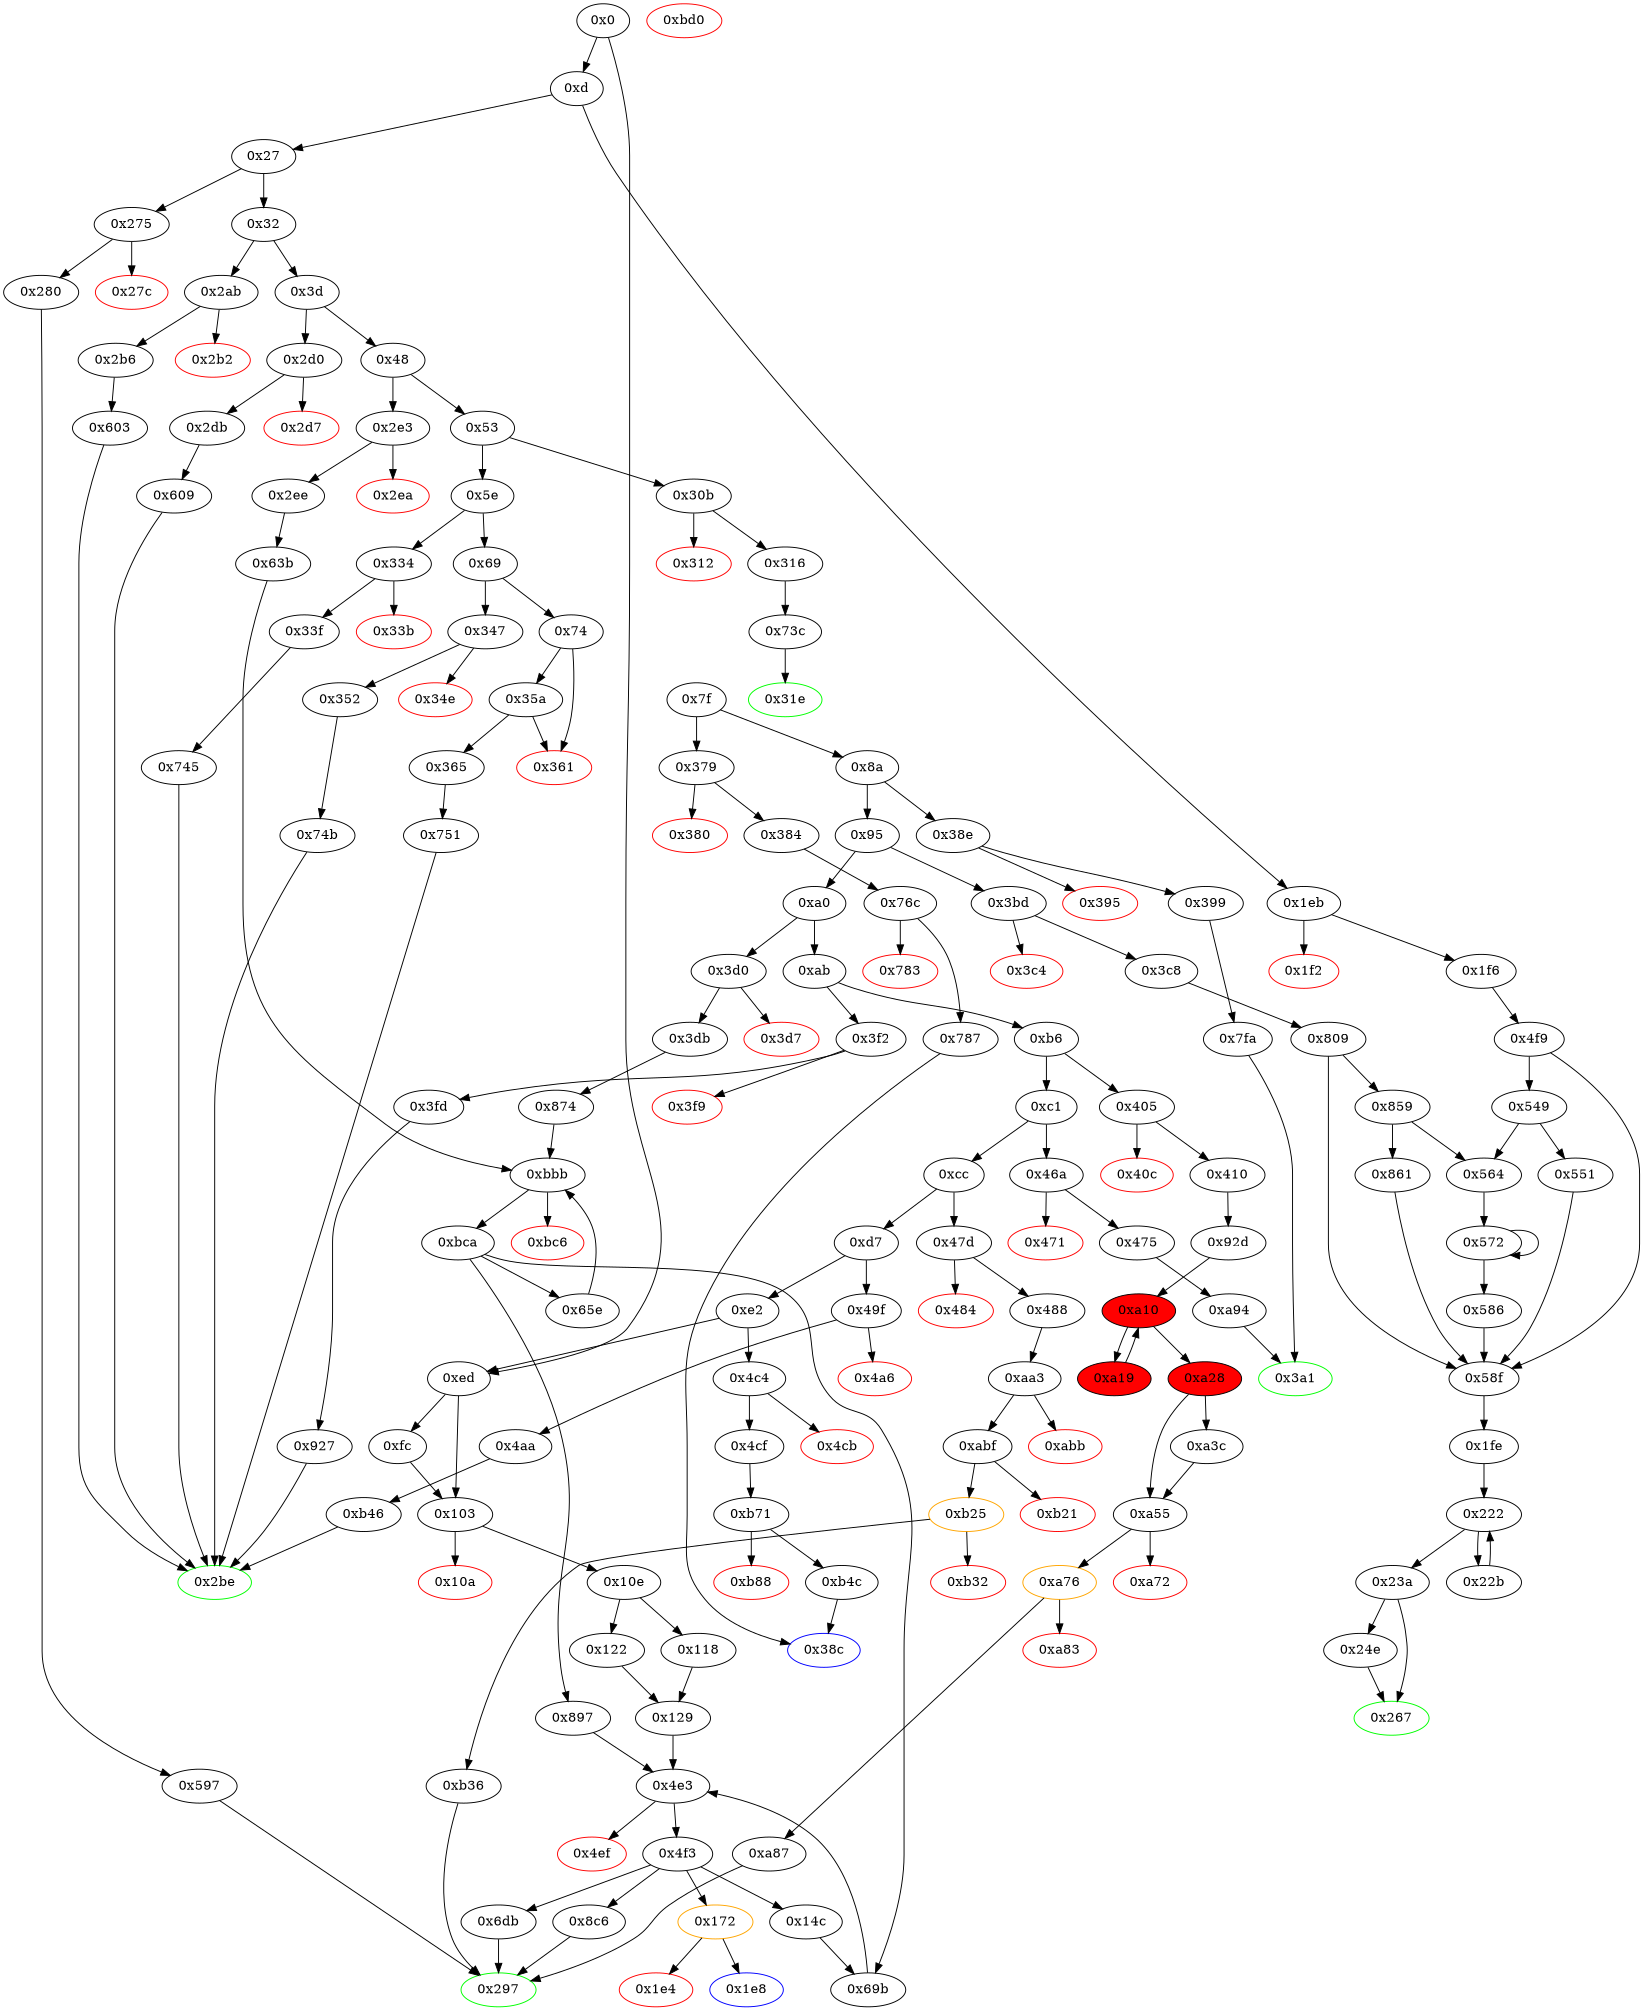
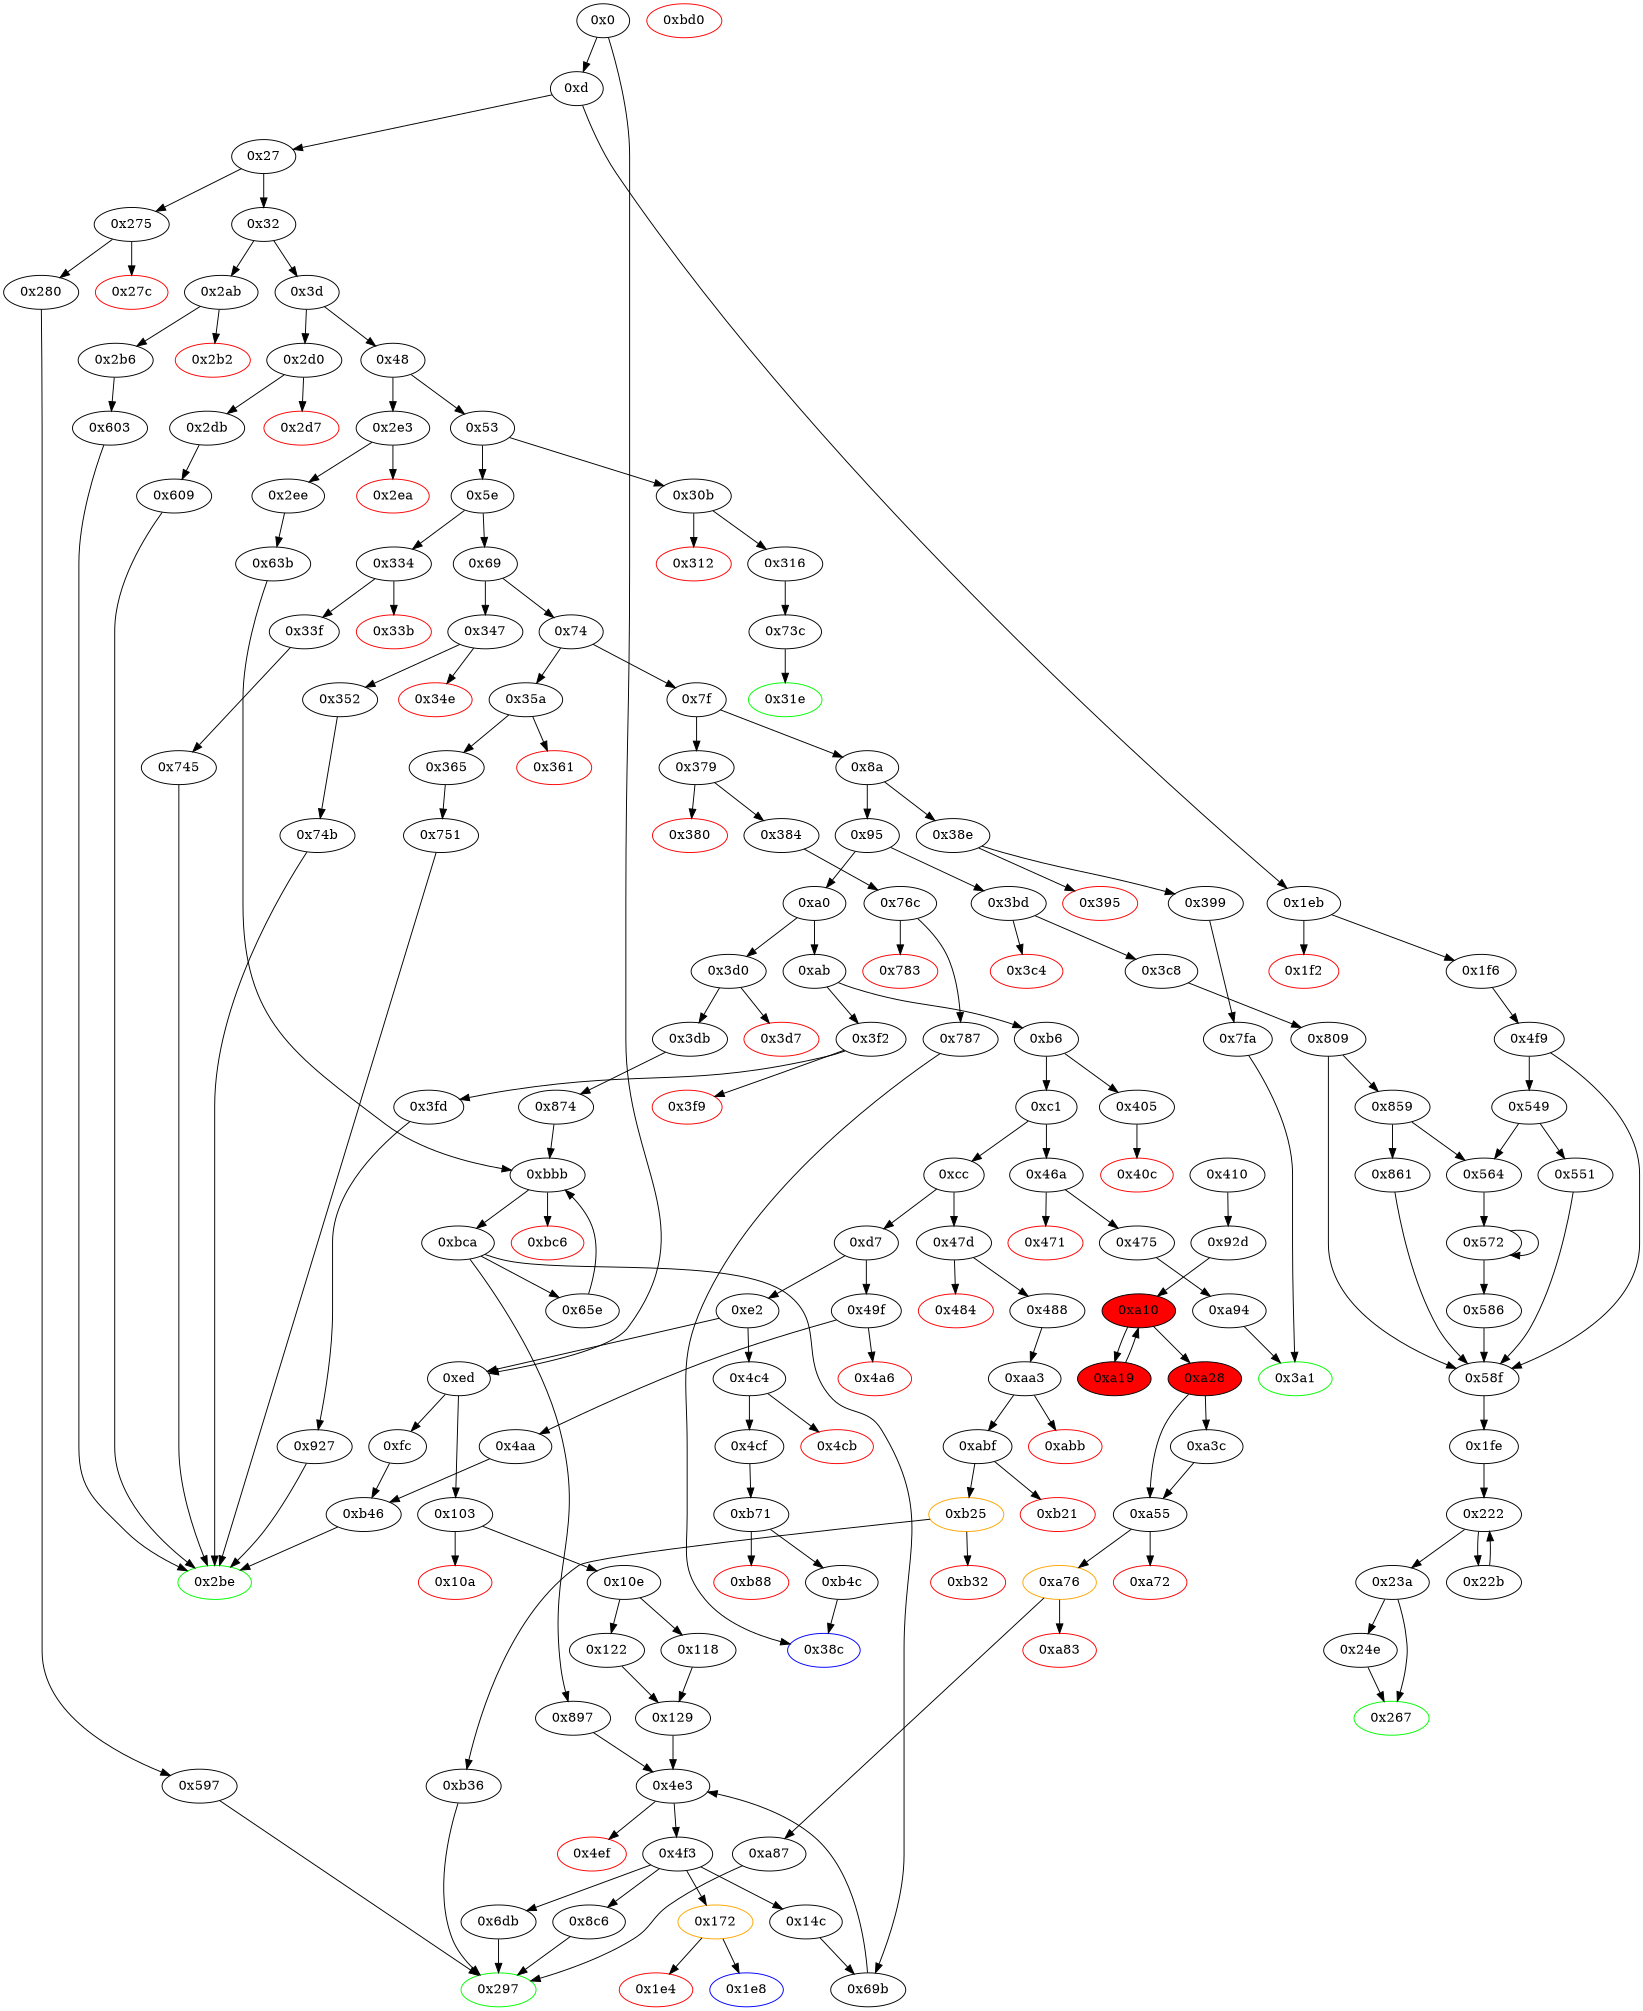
edge "0x74" -> "0x361": now "0x74" -> "0x7f"
edge "0x405" -> "0x410": removed
edge "0xfc" -> "0x103": now "0xfc" -> "0xb46"
